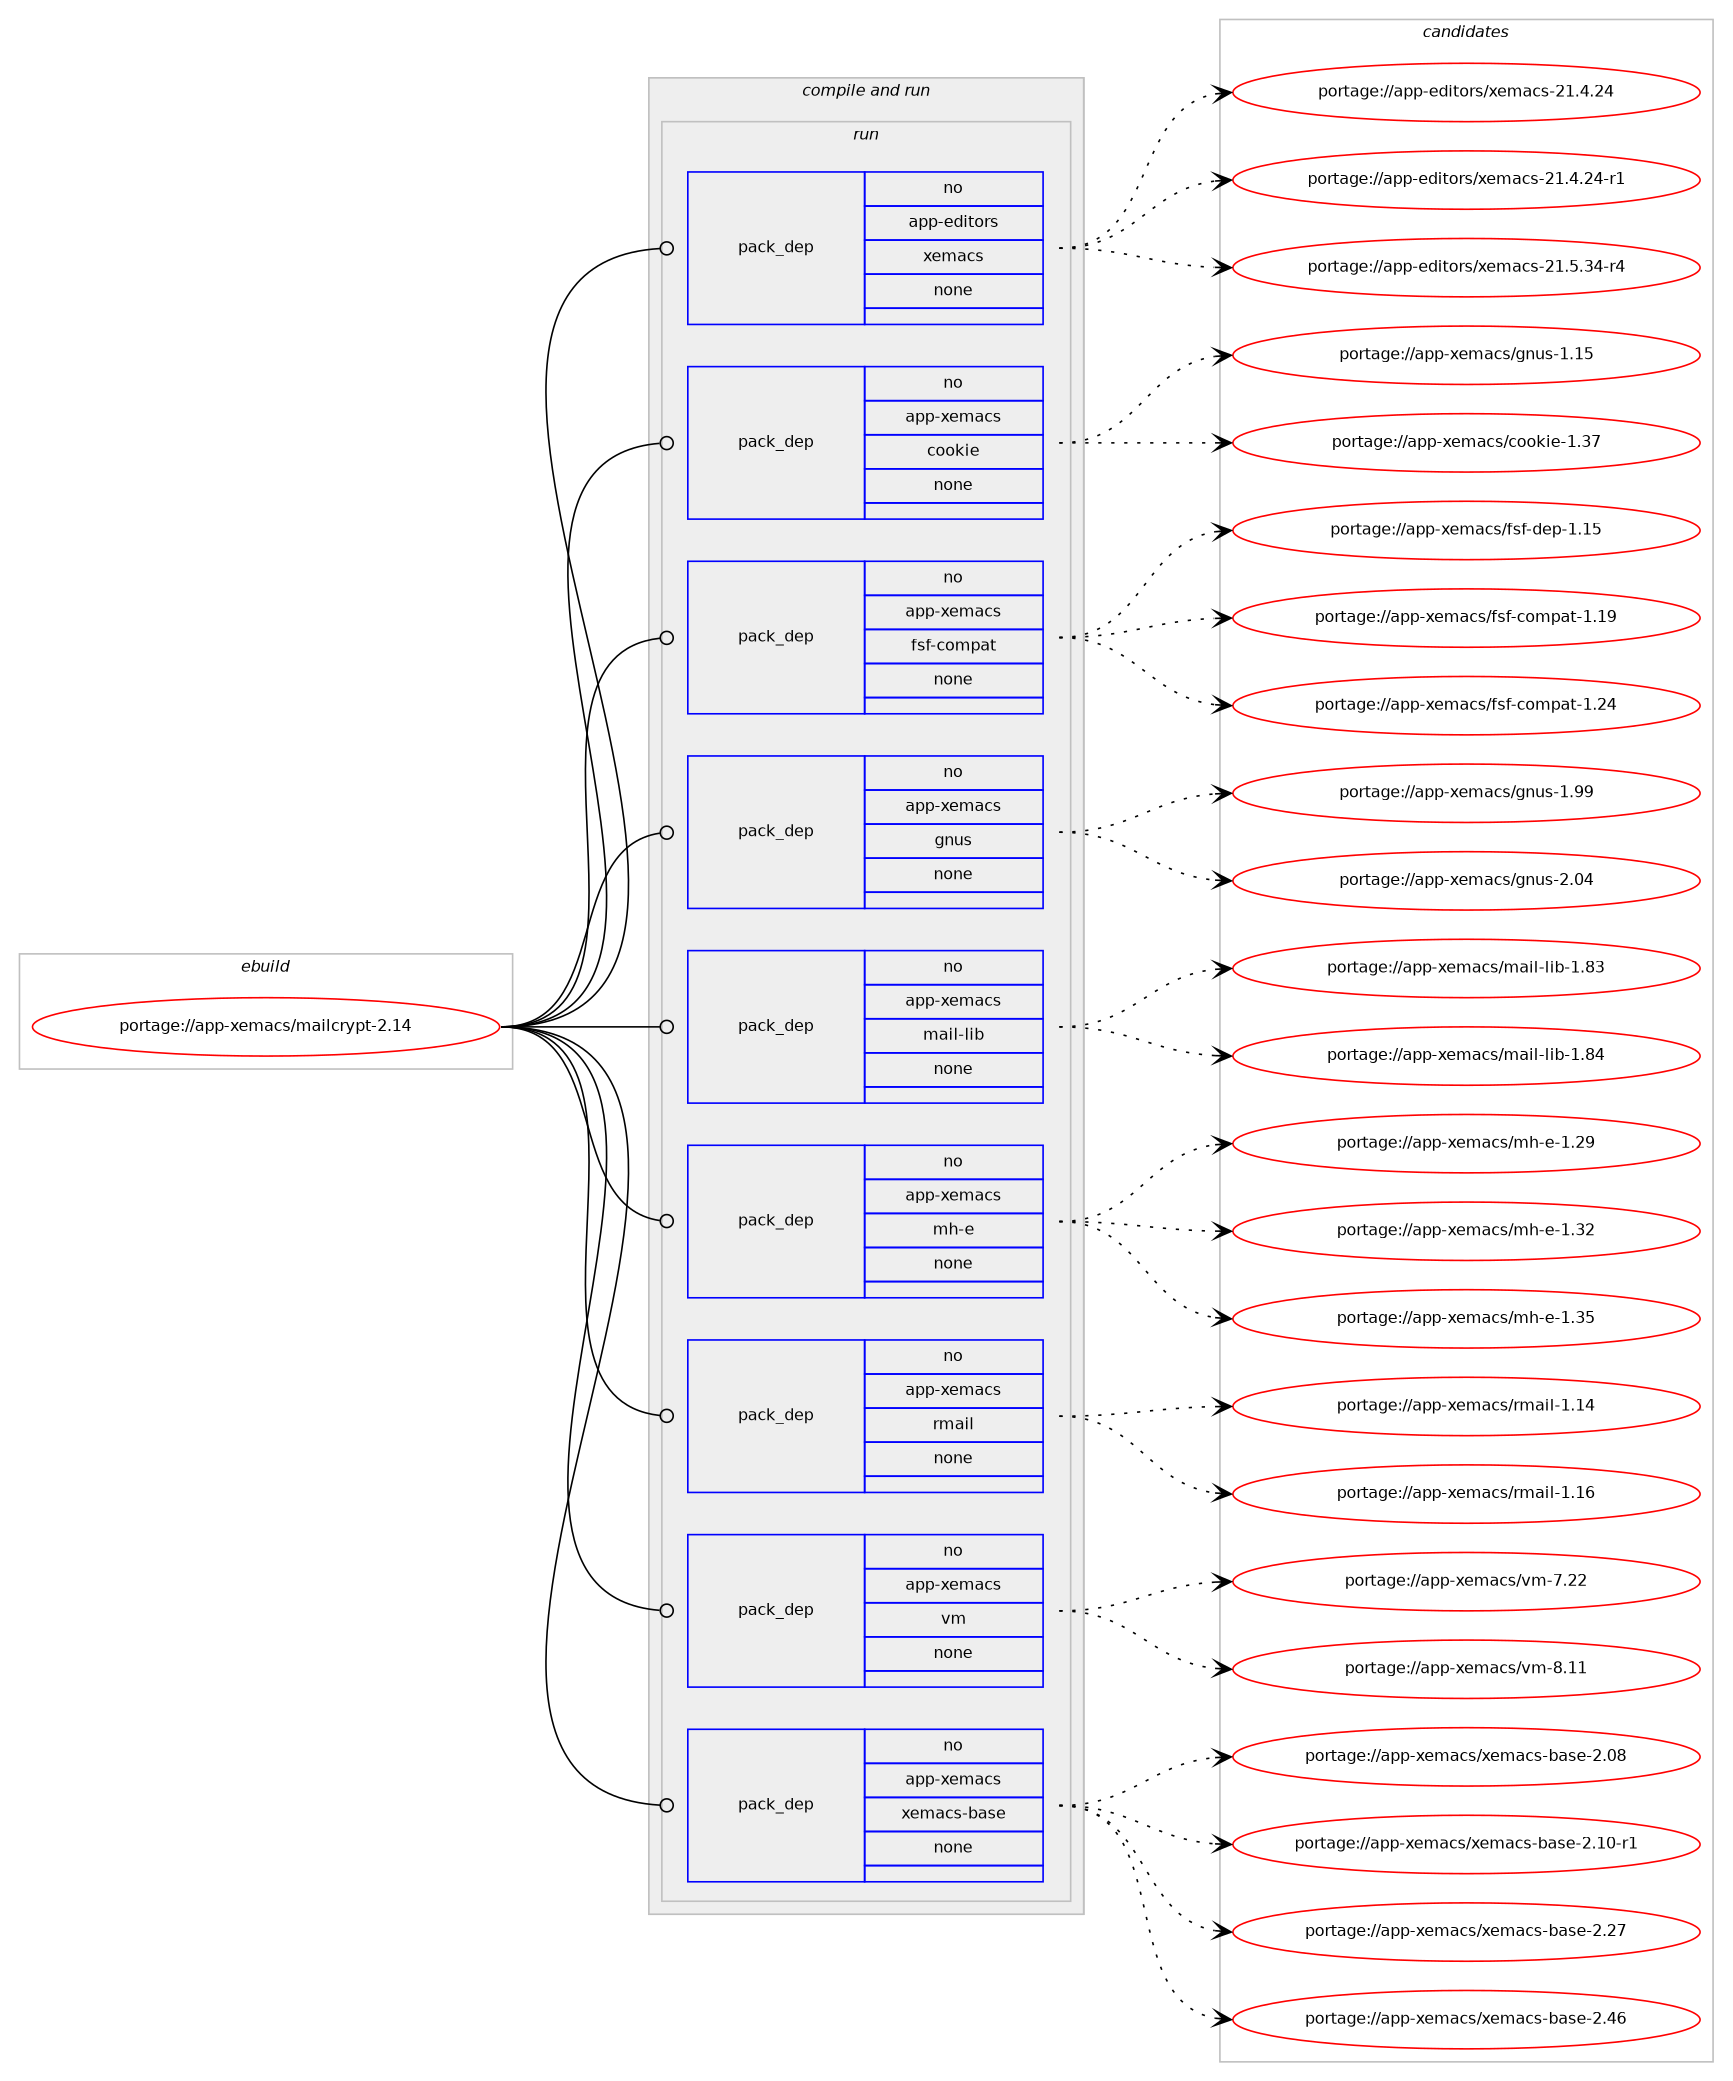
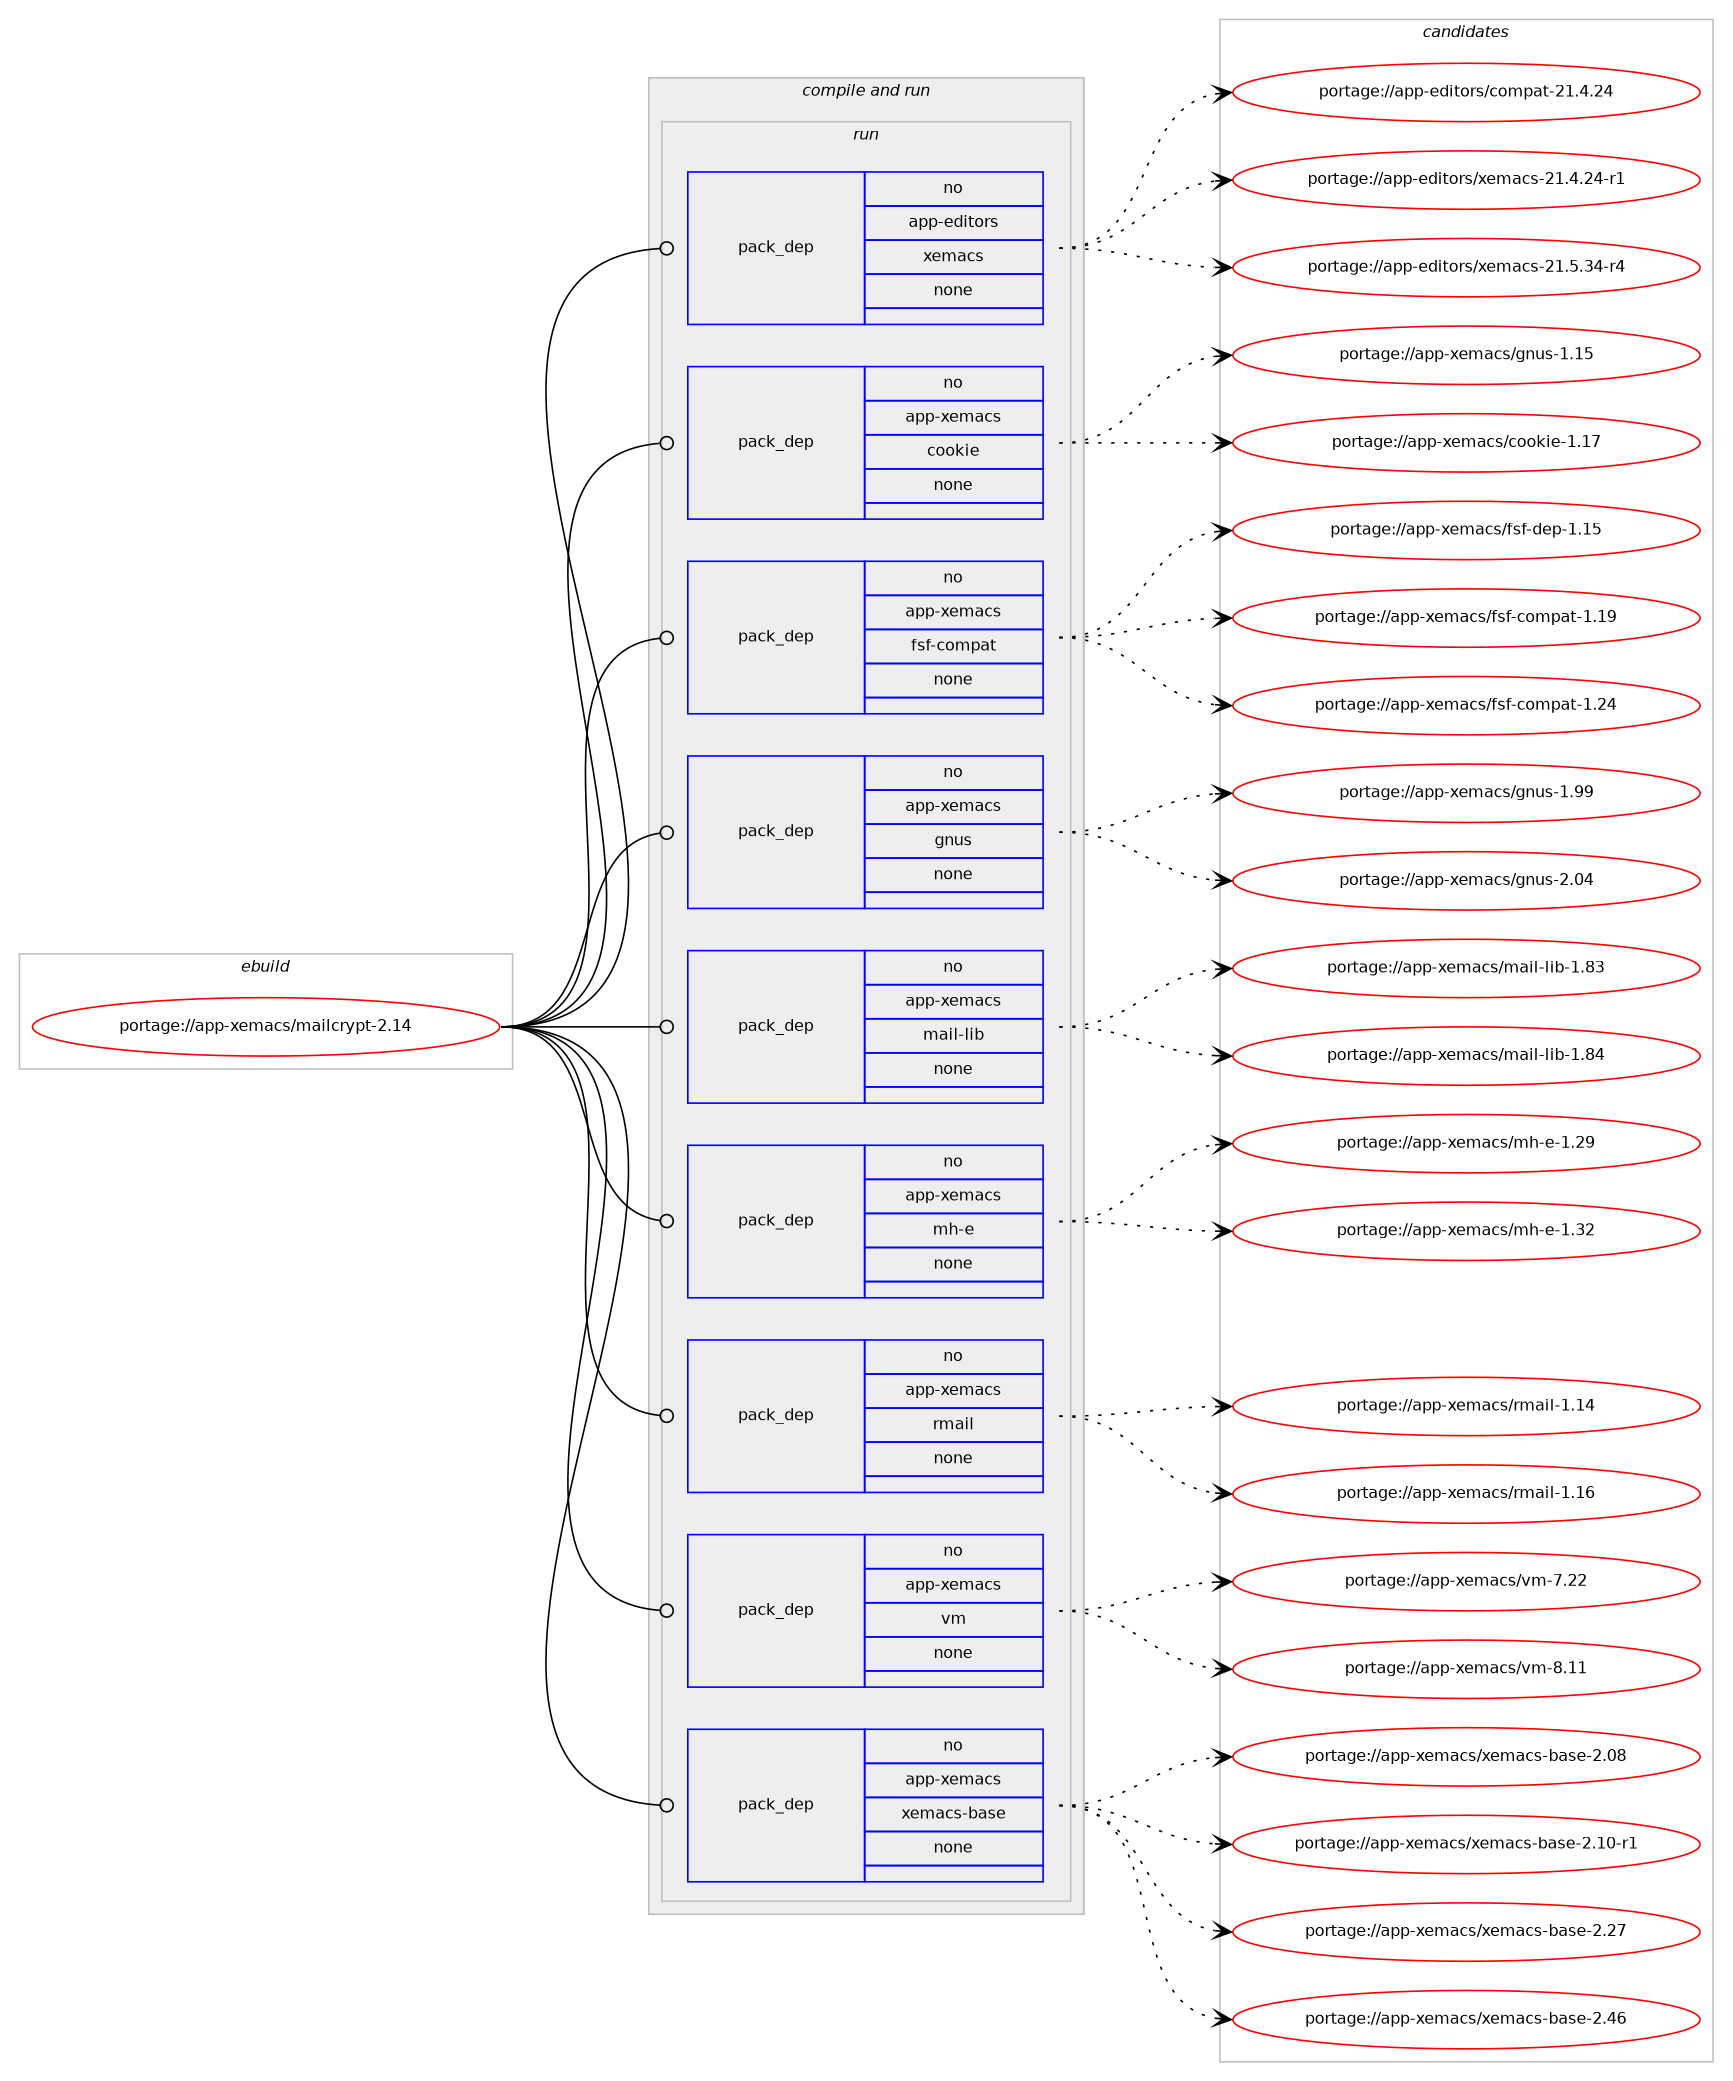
node "portage://app-editors/xemacs-21.4.24": label "portage://app-editors/xemacs-21.4.24" -> "portage://app-editors/compat-21.4.24"
node "portage://app-xemacs/cookie-1.37": label "portage://app-xemacs/cookie-1.37" -> "portage://app-xemacs/cookie-1.17"
node "portage://app-xemacs/mh-e-1.35": removed
